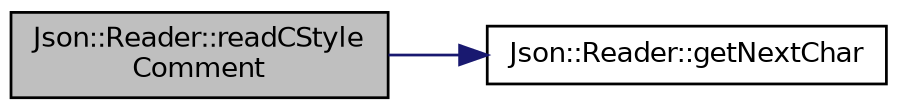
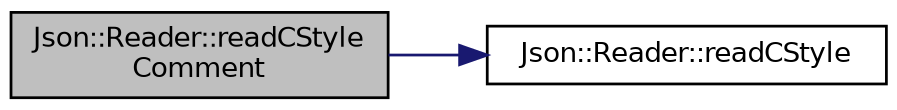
node "Json::Reader::getNextChar": label "Json::Reader::getNextChar" -> "Json::Reader::readCStyle"
